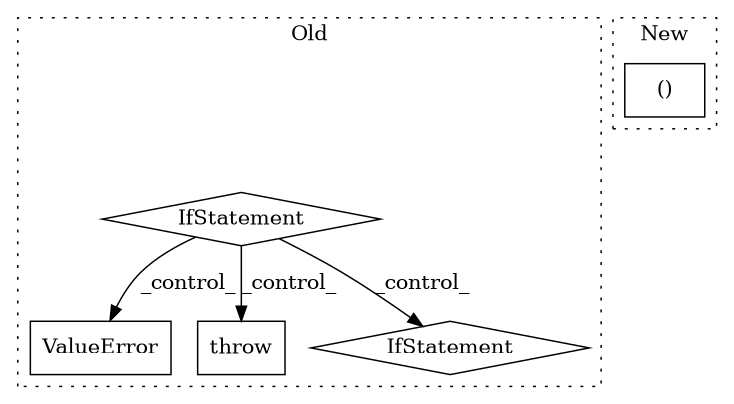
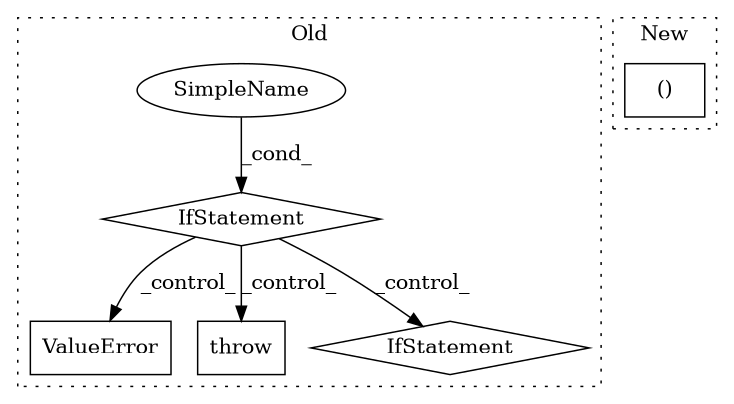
node "SimpleName": added
